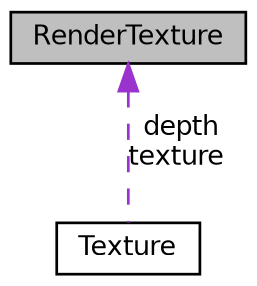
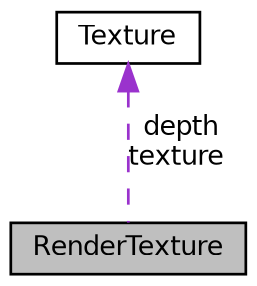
edge "Texture" -> "RenderTexture": reversed
